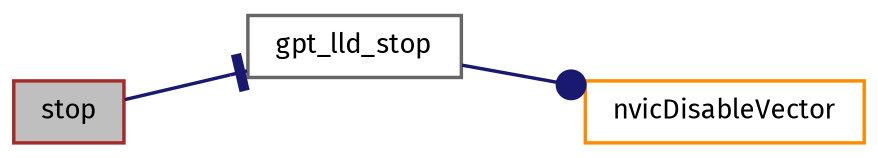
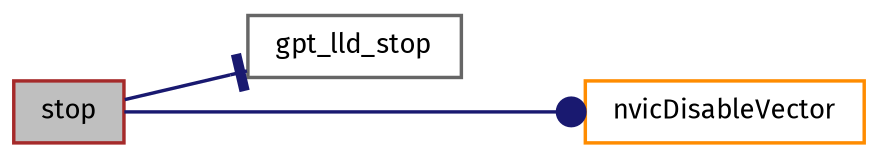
edge "gpt_lld_stop" -> "nvicDisableVector": now "stop" -> "nvicDisableVector"
